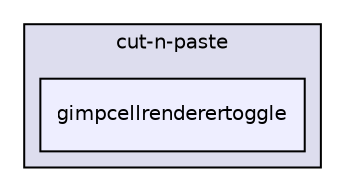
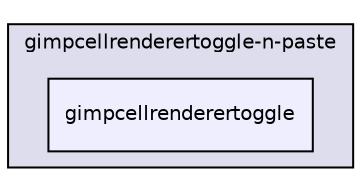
cluster "cut-n-paste": label "cut-n-paste" -> "gimpcellrenderertoggle-n-paste"
